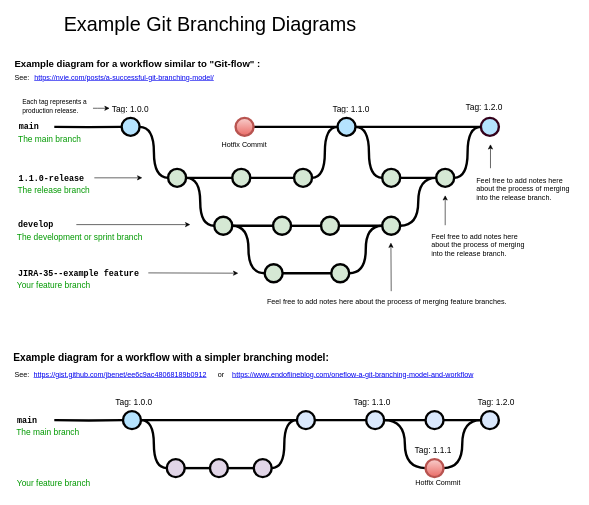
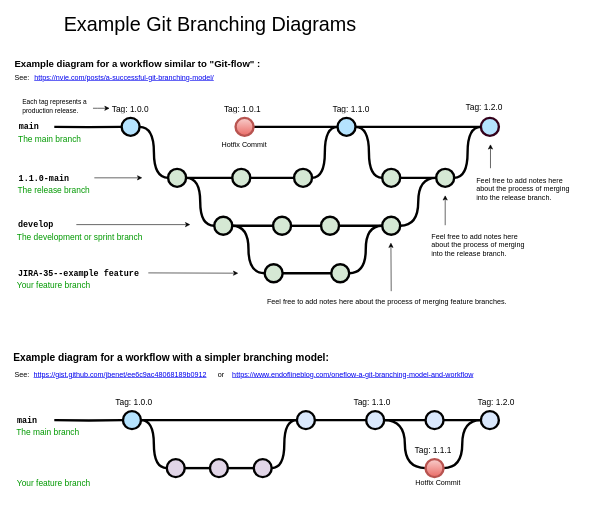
node "Tag: 1.0.1": added
node "1.1.0-release": label "1.1.0-release" -> "1.1.0-main"
